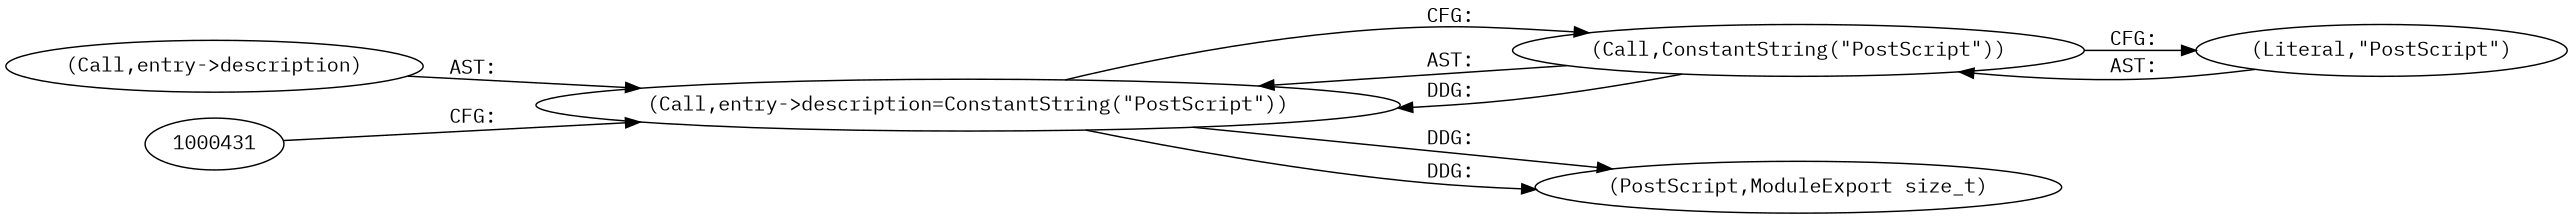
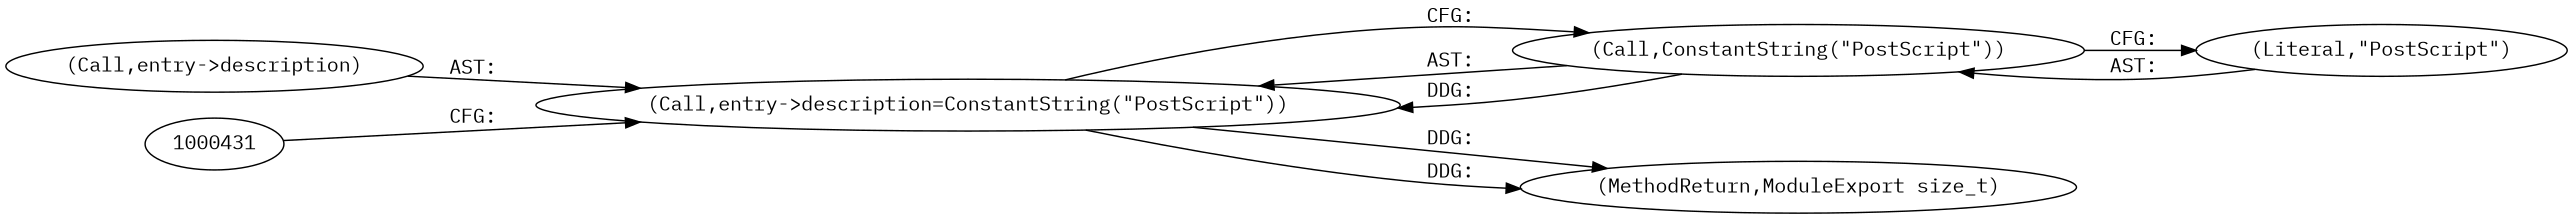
node "(PostScript,ModuleExport size_t)": label "(PostScript,ModuleExport size_t)" -> "(MethodReturn,ModuleExport size_t)"
